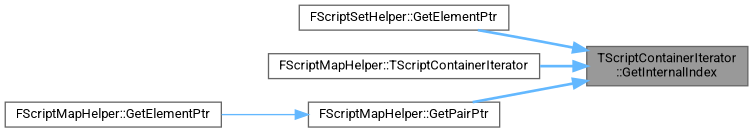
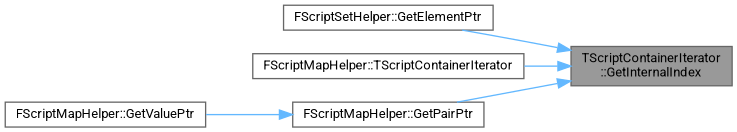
edge "FScriptSetHelper::GetElementPtr" -> "TScriptContainerIterator ::GetInternalIndex": style bold -> solid
edge "FScriptMapHelper::TScriptContainerIterator" -> "TScriptContainerIterator ::GetInternalIndex": style bold -> solid
edge "FScriptMapHelper::GetPairPtr" -> "TScriptContainerIterator ::GetInternalIndex": style bold -> solid
node "FScriptMapHelper::GetElementPtr": label "FScriptMapHelper::GetElementPtr" -> "FScriptMapHelper::GetValuePtr"
